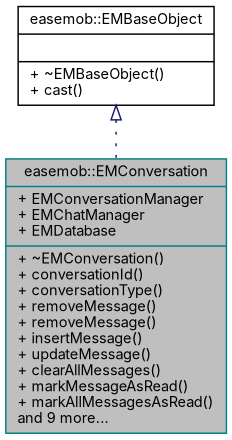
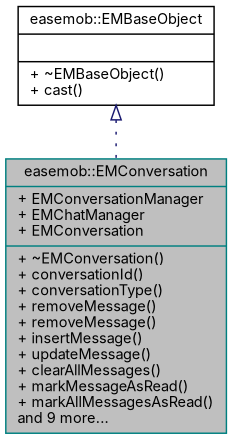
node "easemob::EMConversation": text "+ EMDatabase" -> "+ EMConversation"
